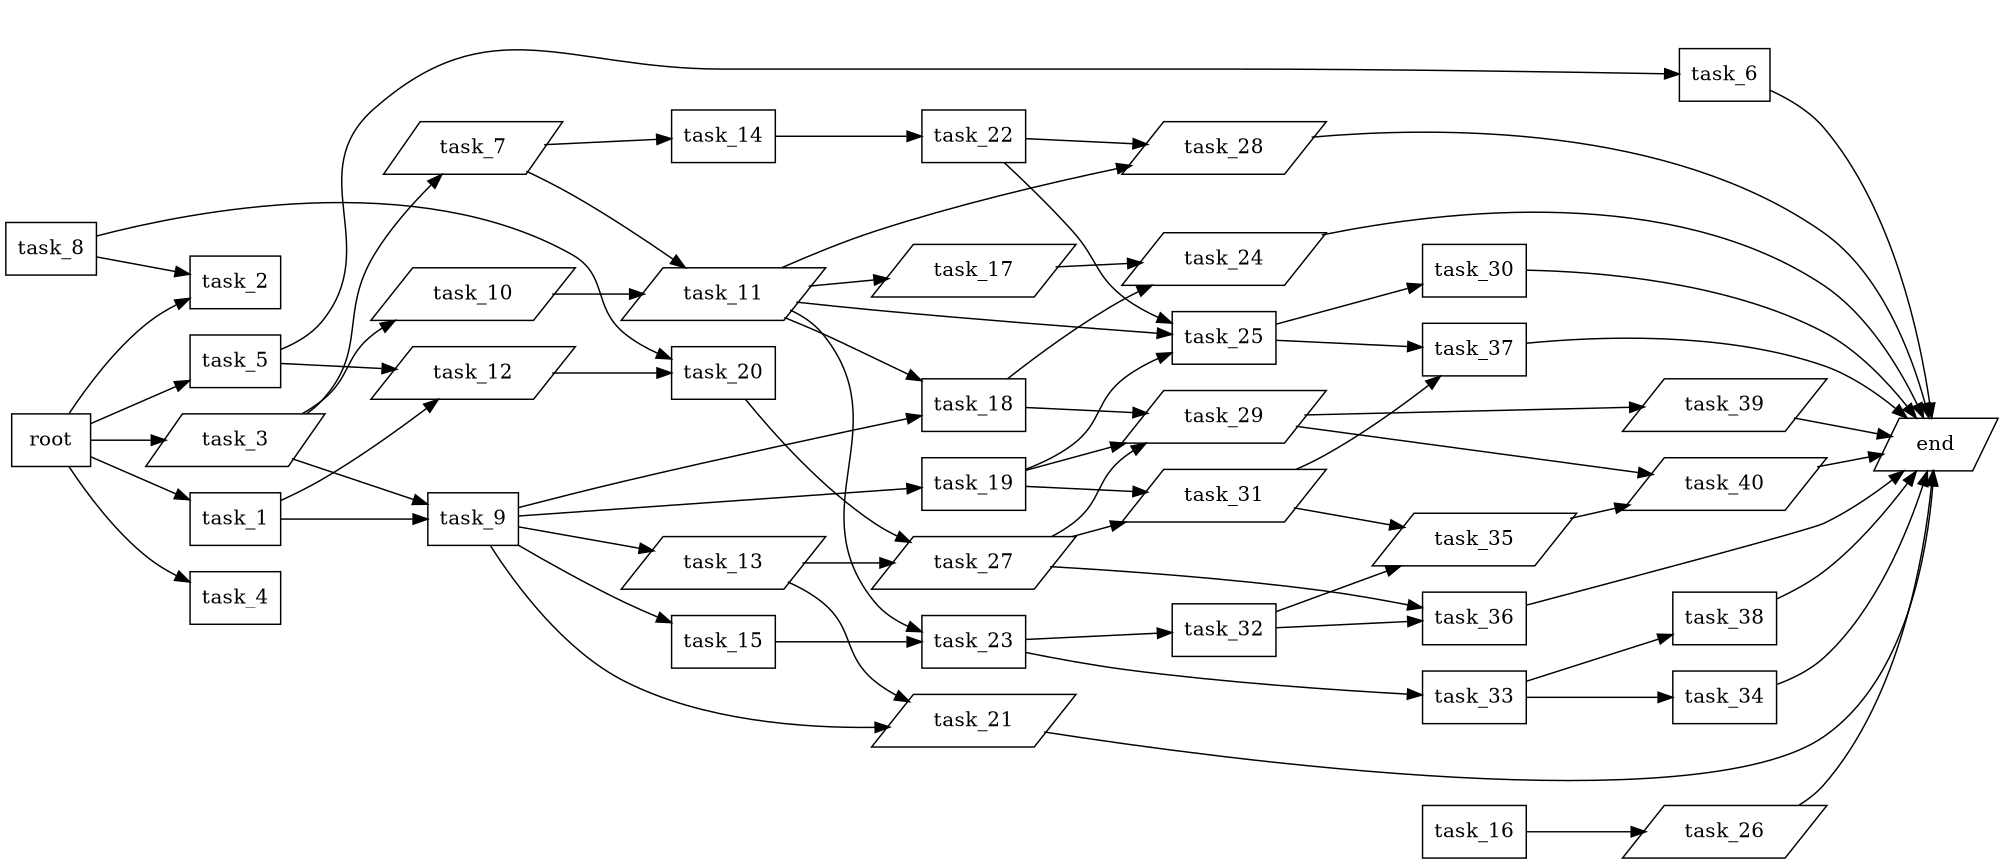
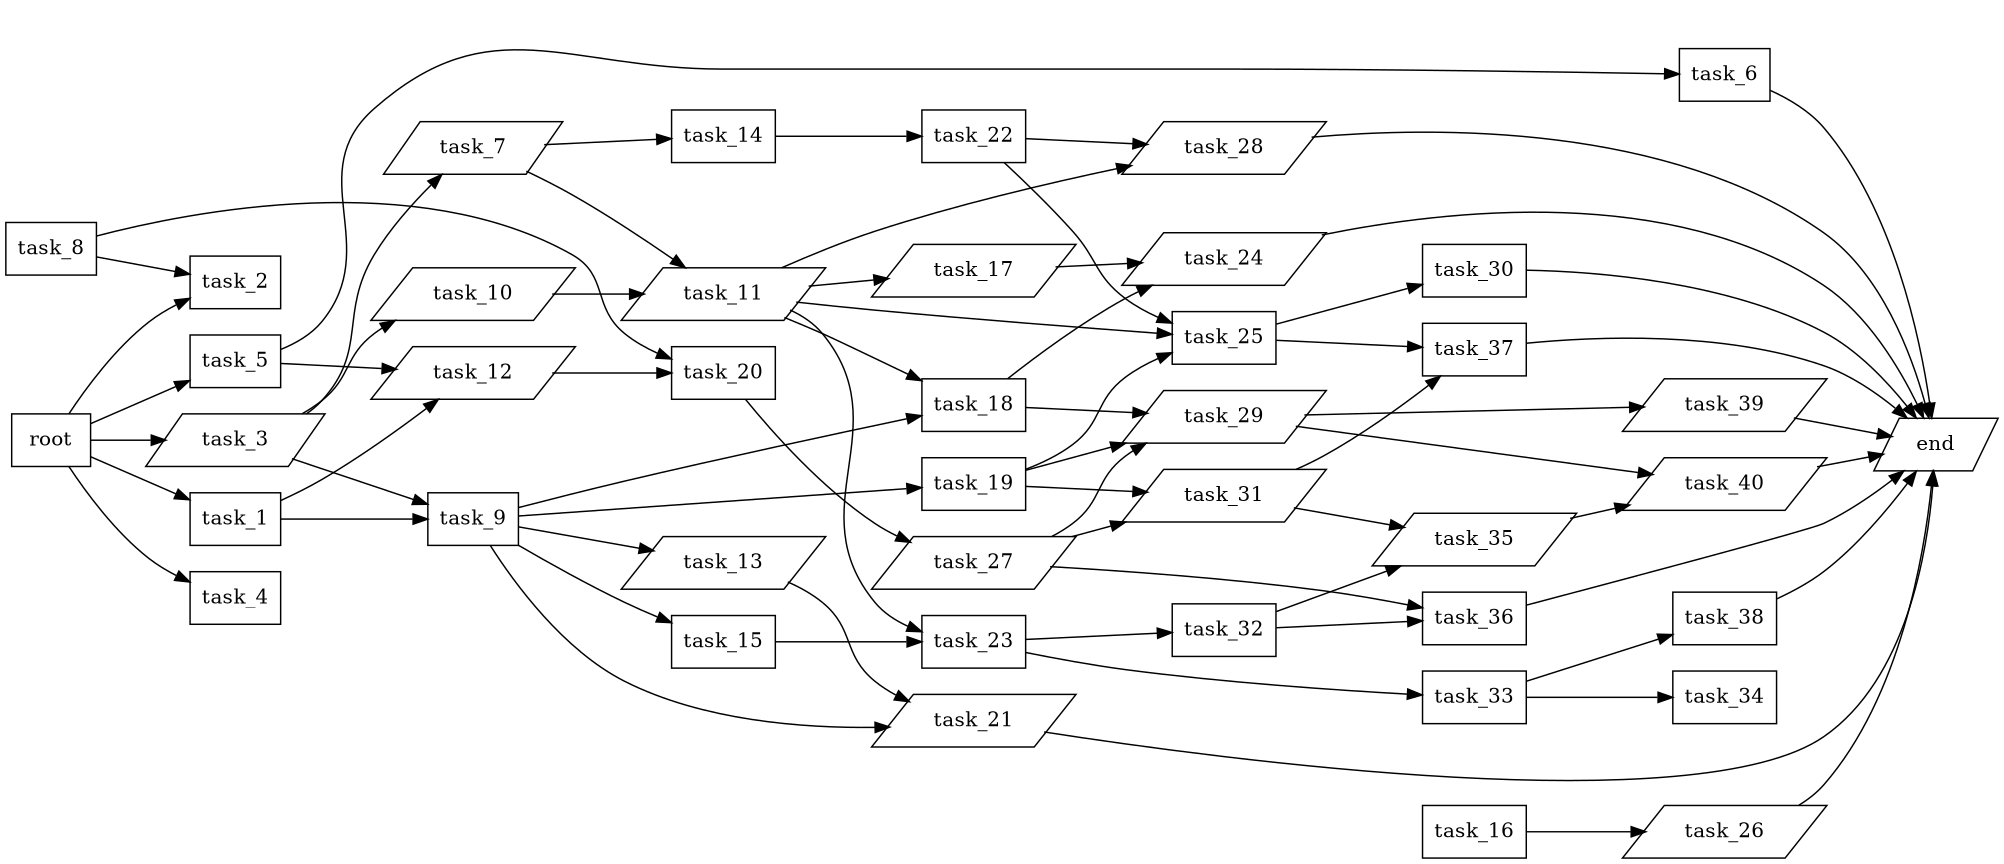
edge "task_13" -> "task_27": removed
edge "task_34" -> "end": removed
